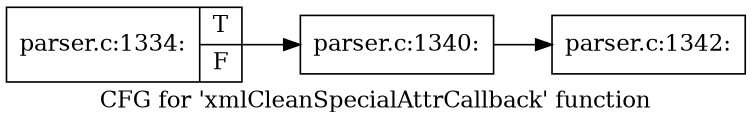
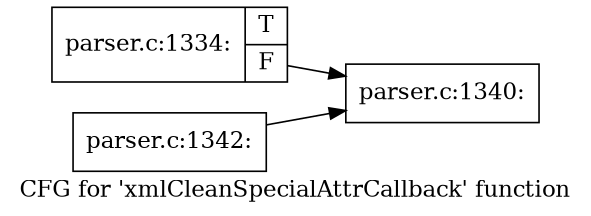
edge "parser.c:1340:" -> "parser.c:1342:": reversed
